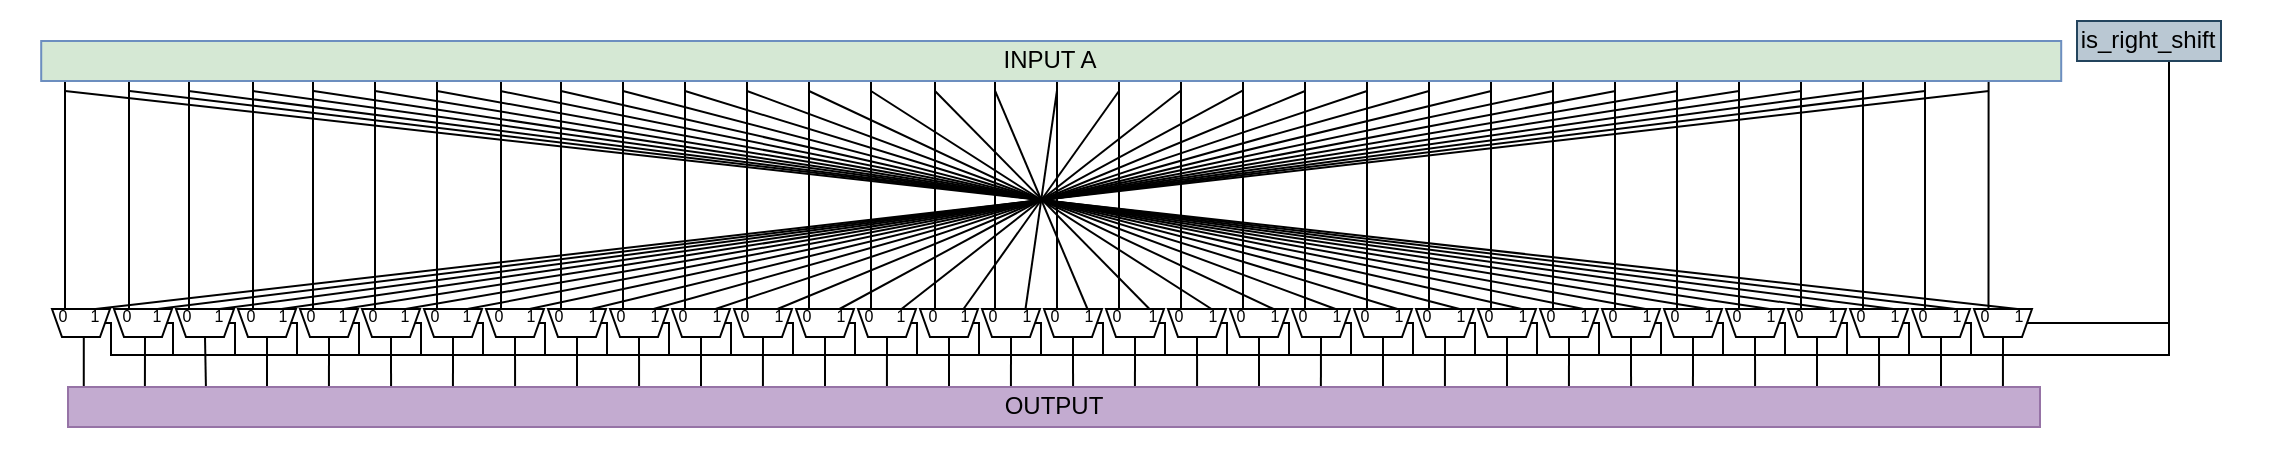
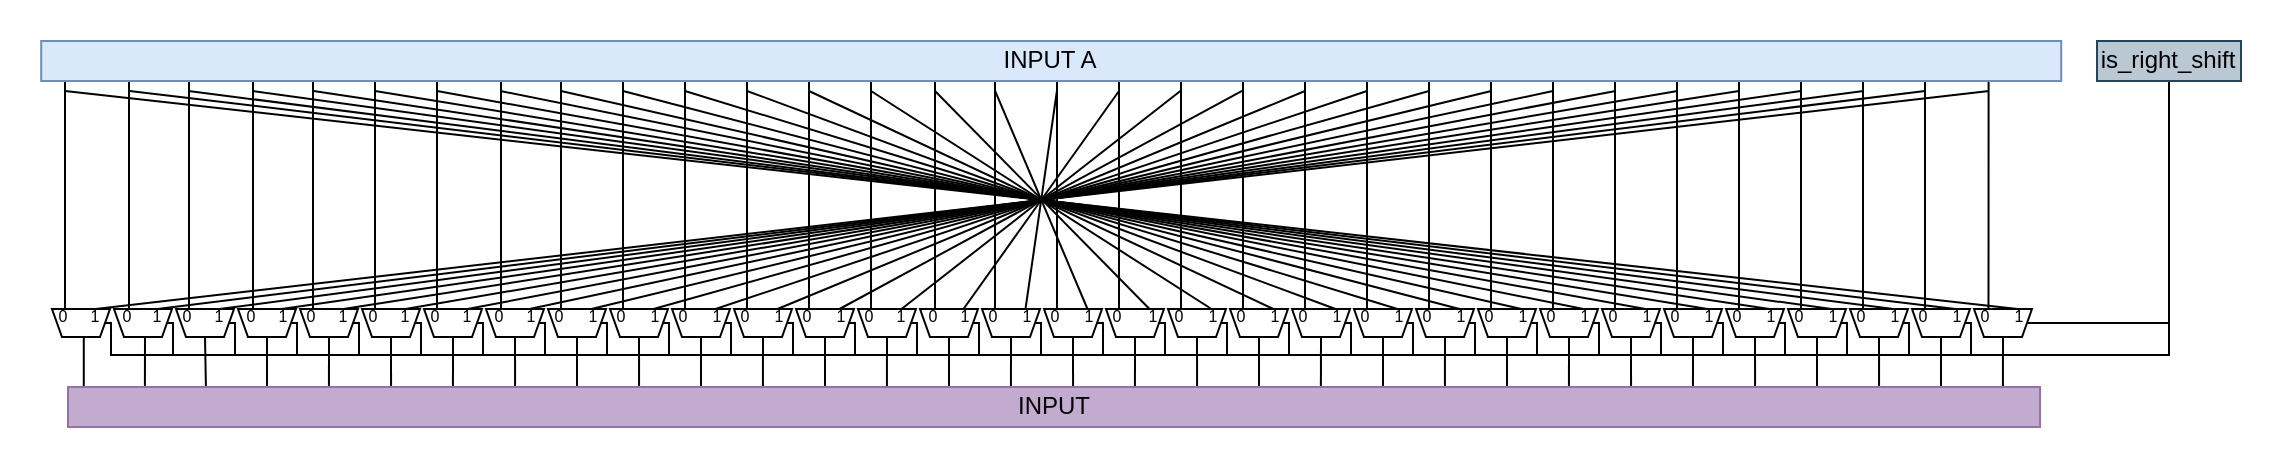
node "is_right_shift": moved (2149, 41) -> (2169, 61)
node "INPUT A": fillcolor #d5e8d4 -> #dae8fc
node "OUTPUT": label "OUTPUT" -> "INPUT"
